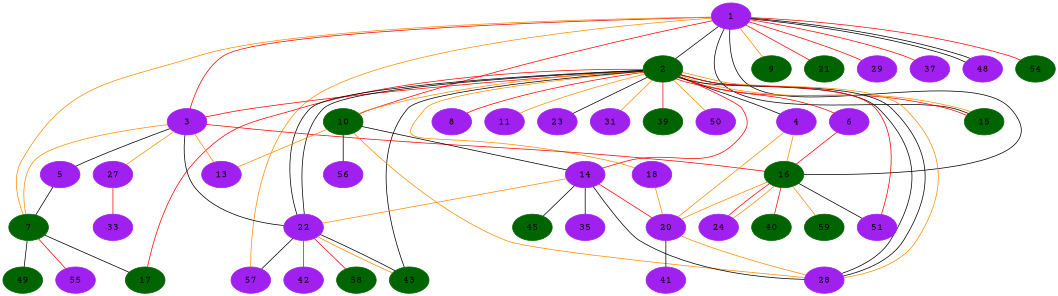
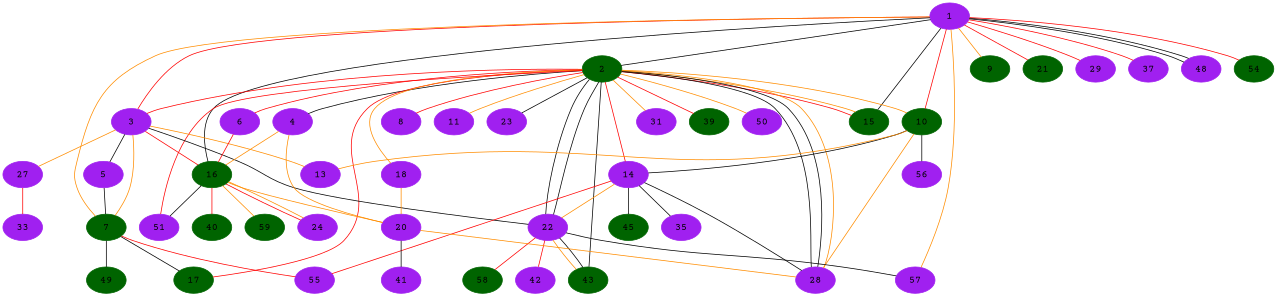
edge "14" -- "20": now "14" -- "55"
